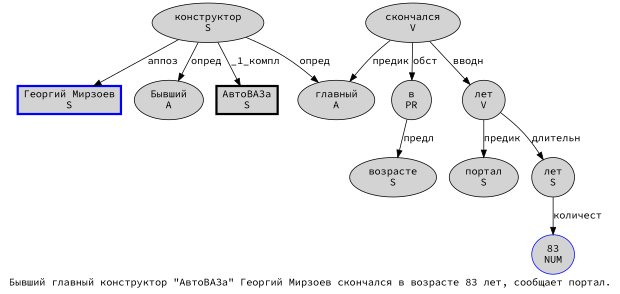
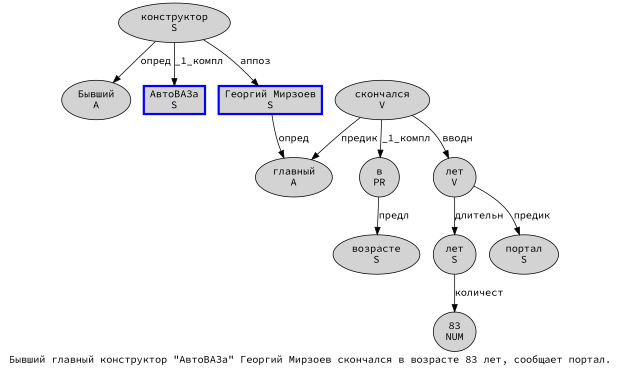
edge "конструктор S" -> "главный A": now "Георгий Мирзоев S" -> "главный A"
edge "скончался V" -> "в PR": label "обст" -> "_1_компл"
node "АвтоВАЗа S": color black -> blue
node "83 NUM": color blue -> black
